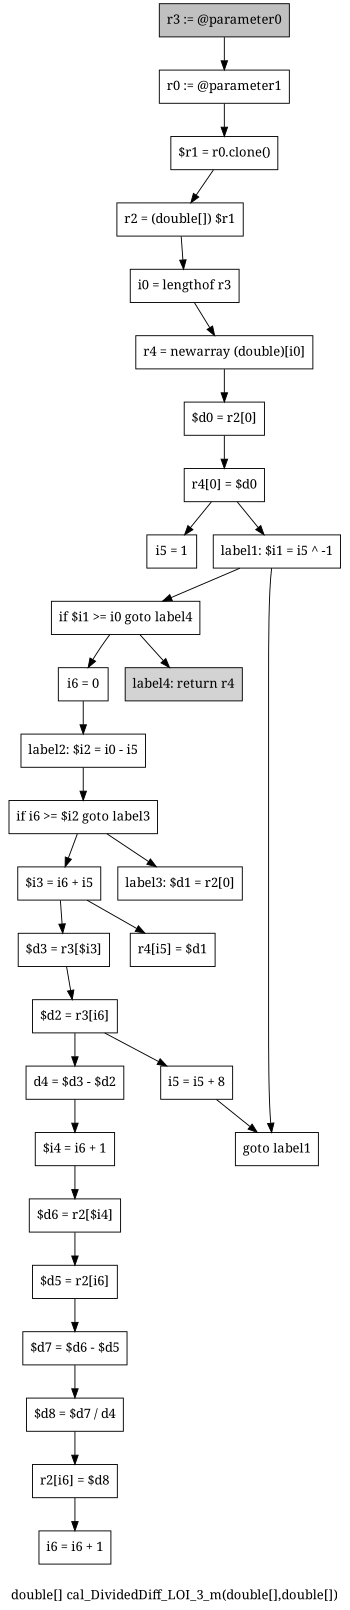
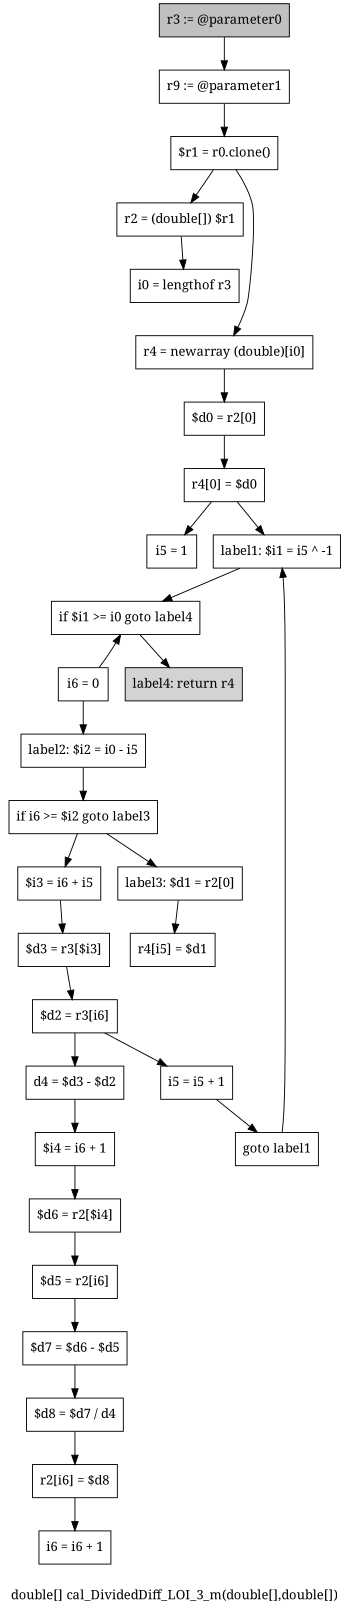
node "r0 := @parameter1": label "r0 := @parameter1" -> "r9 := @parameter1"
edge "i0 = lengthof r3" -> "r4 = newarray (double)[i0]": now "$r1 = r0.clone()" -> "r4 = newarray (double)[i0]"
edge "if $i1 >= i0 goto label4" -> "i6 = 0": reversed
edge "label1: $i1 = i5 ^ -1" -> "goto label1": reversed
edge "$i3 = i6 + i5" -> "r4[i5] = $d1": now "label3: $d1 = r2[0]" -> "r4[i5] = $d1"
node "i5 = i5 + 8": label "i5 = i5 + 8" -> "i5 = i5 + 1"
